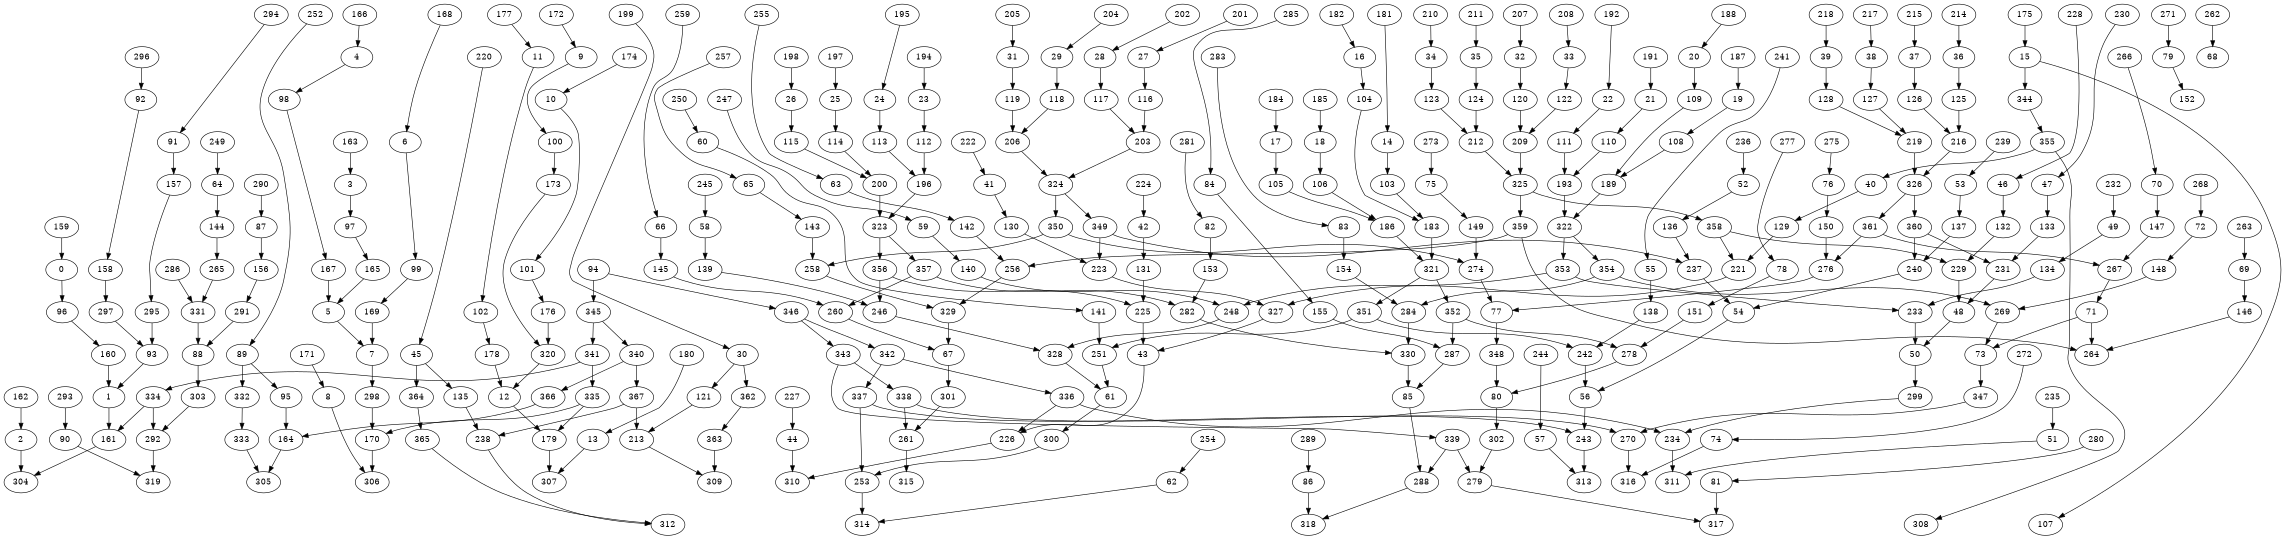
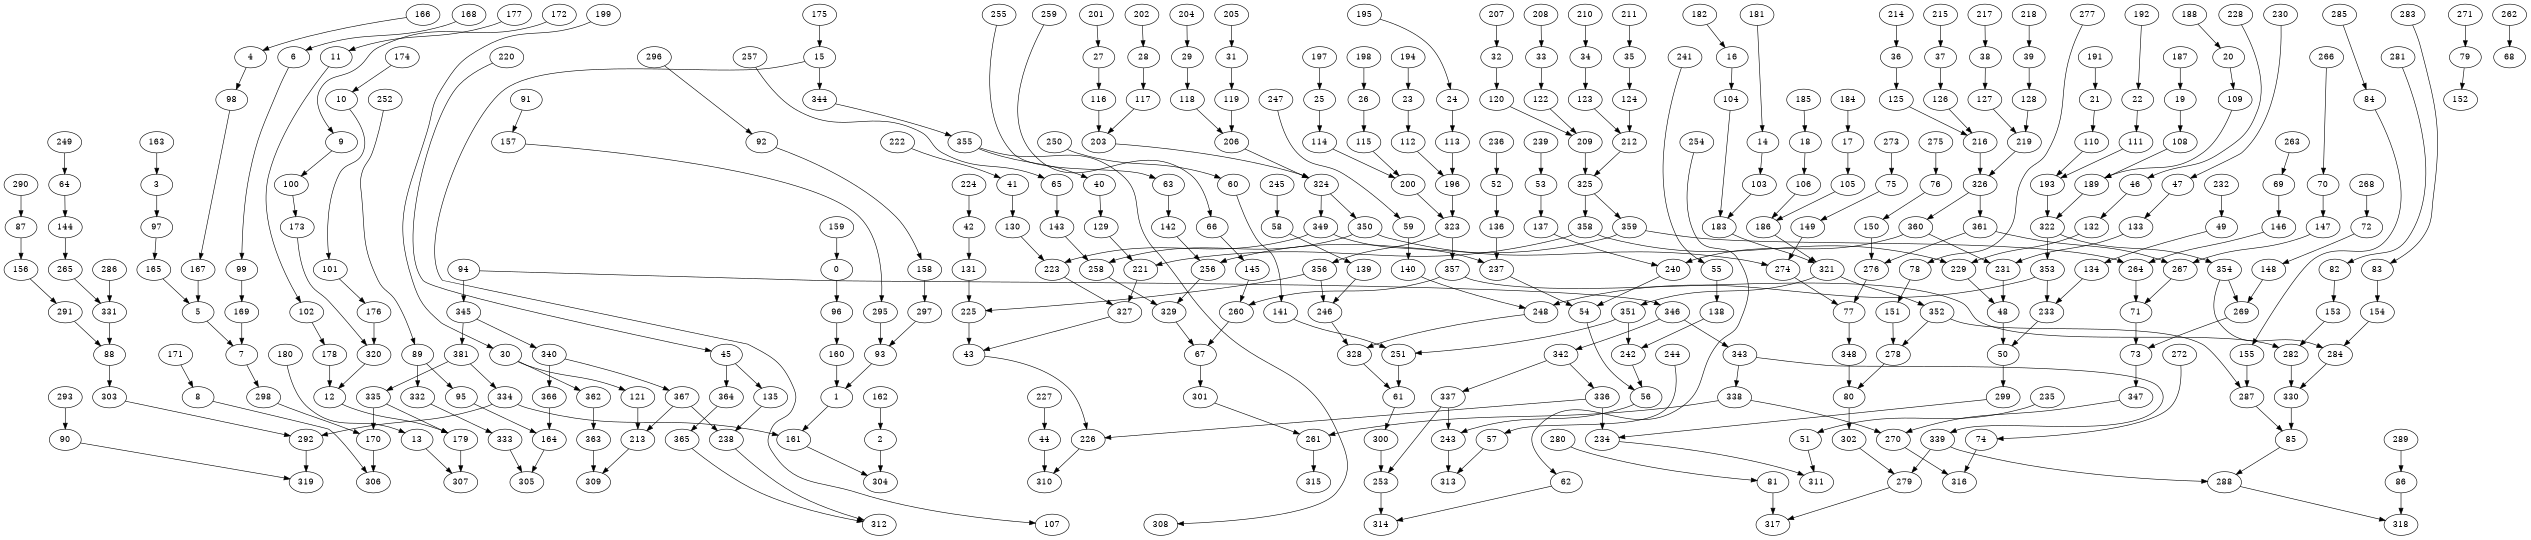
node "294": removed
edge "71" -> "264": reversed
node "341": label "341" -> "381"
